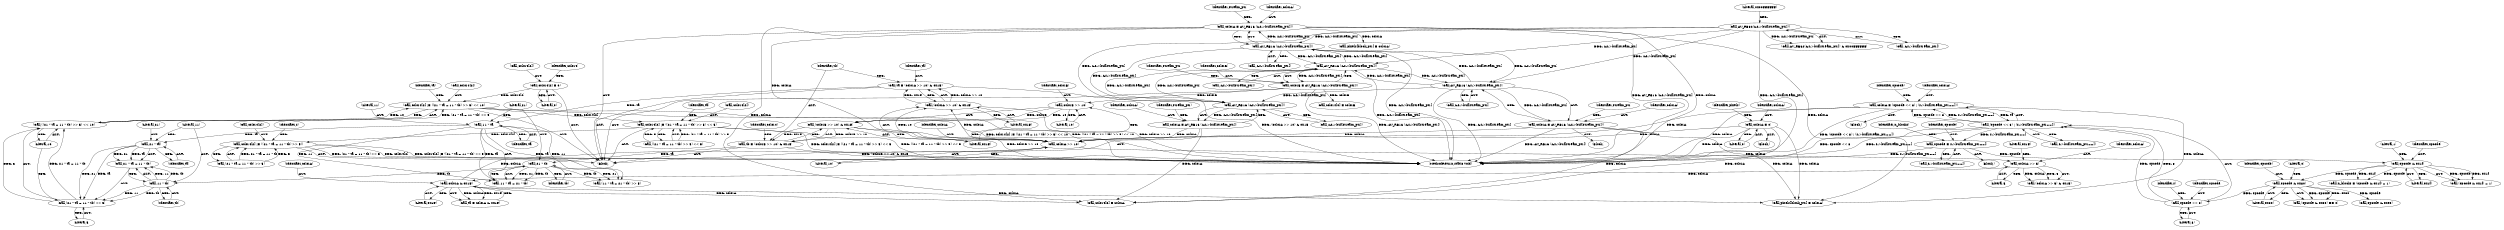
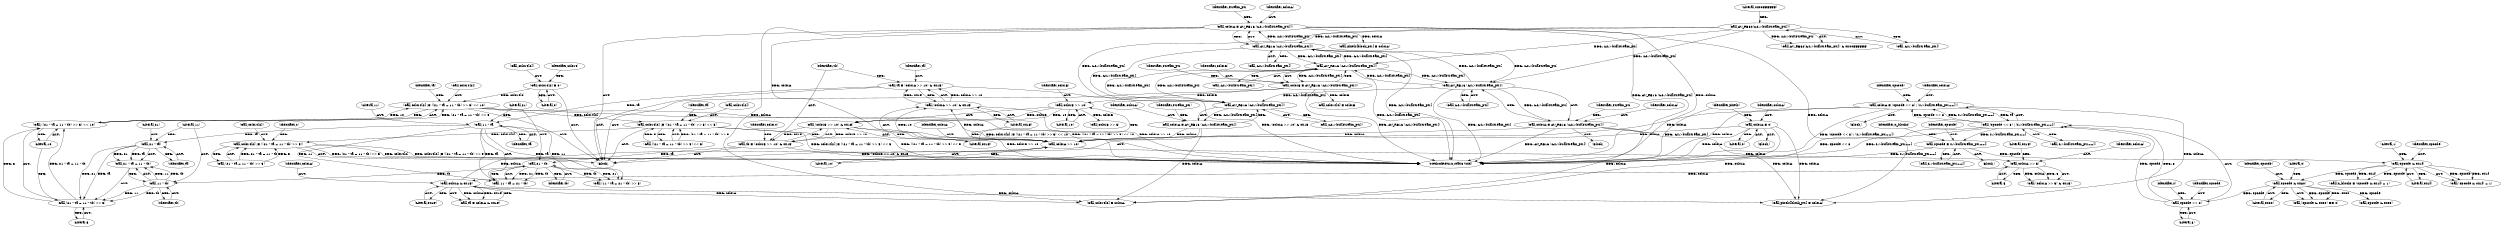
node "(Call,colorB >> 5)": added
edge "(Call,AV_RB32(&s->buf[stream_ptr]))" -> "(MethodReturn,static void)": now "(Identifier,pixels)" -> "(MethodReturn,static void)"
